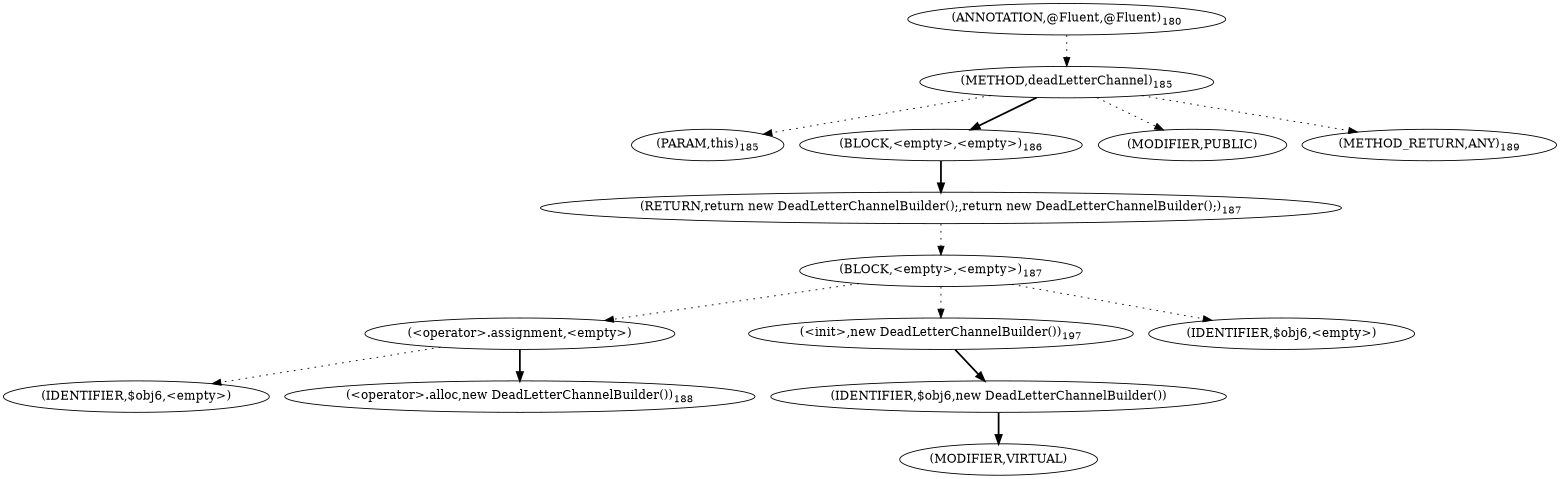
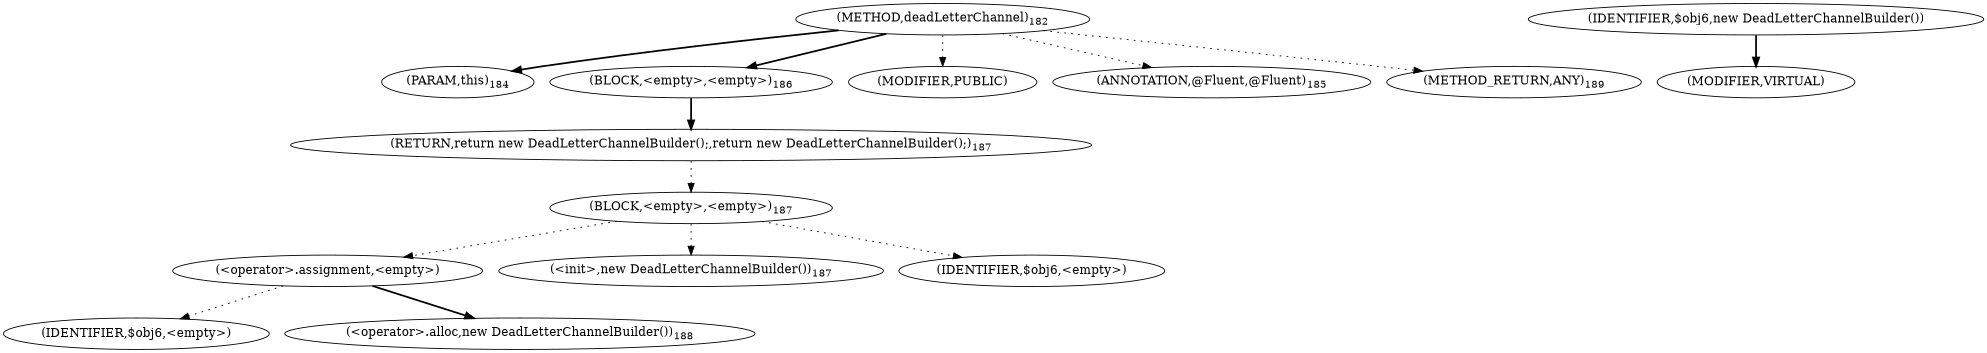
node "(ANNOTATION,@Fluent,@Fluent)": text "180" -> "185"
edge "(ANNOTATION,@Fluent,@Fluent)" -> "(METHOD,deadLetterChannel)": reversed
node "(METHOD,deadLetterChannel)": text "185" -> "182"
edge "(METHOD,deadLetterChannel)" -> "(PARAM,this)": style dotted -> bold
node "(PARAM,this)": text "185" -> "184"
node "(<init>,new DeadLetterChannelBuilder())": text "197" -> "187"
edge "(<init>,new DeadLetterChannelBuilder())" -> "(IDENTIFIER,$obj6,new DeadLetterChannelBuilder())": removed
